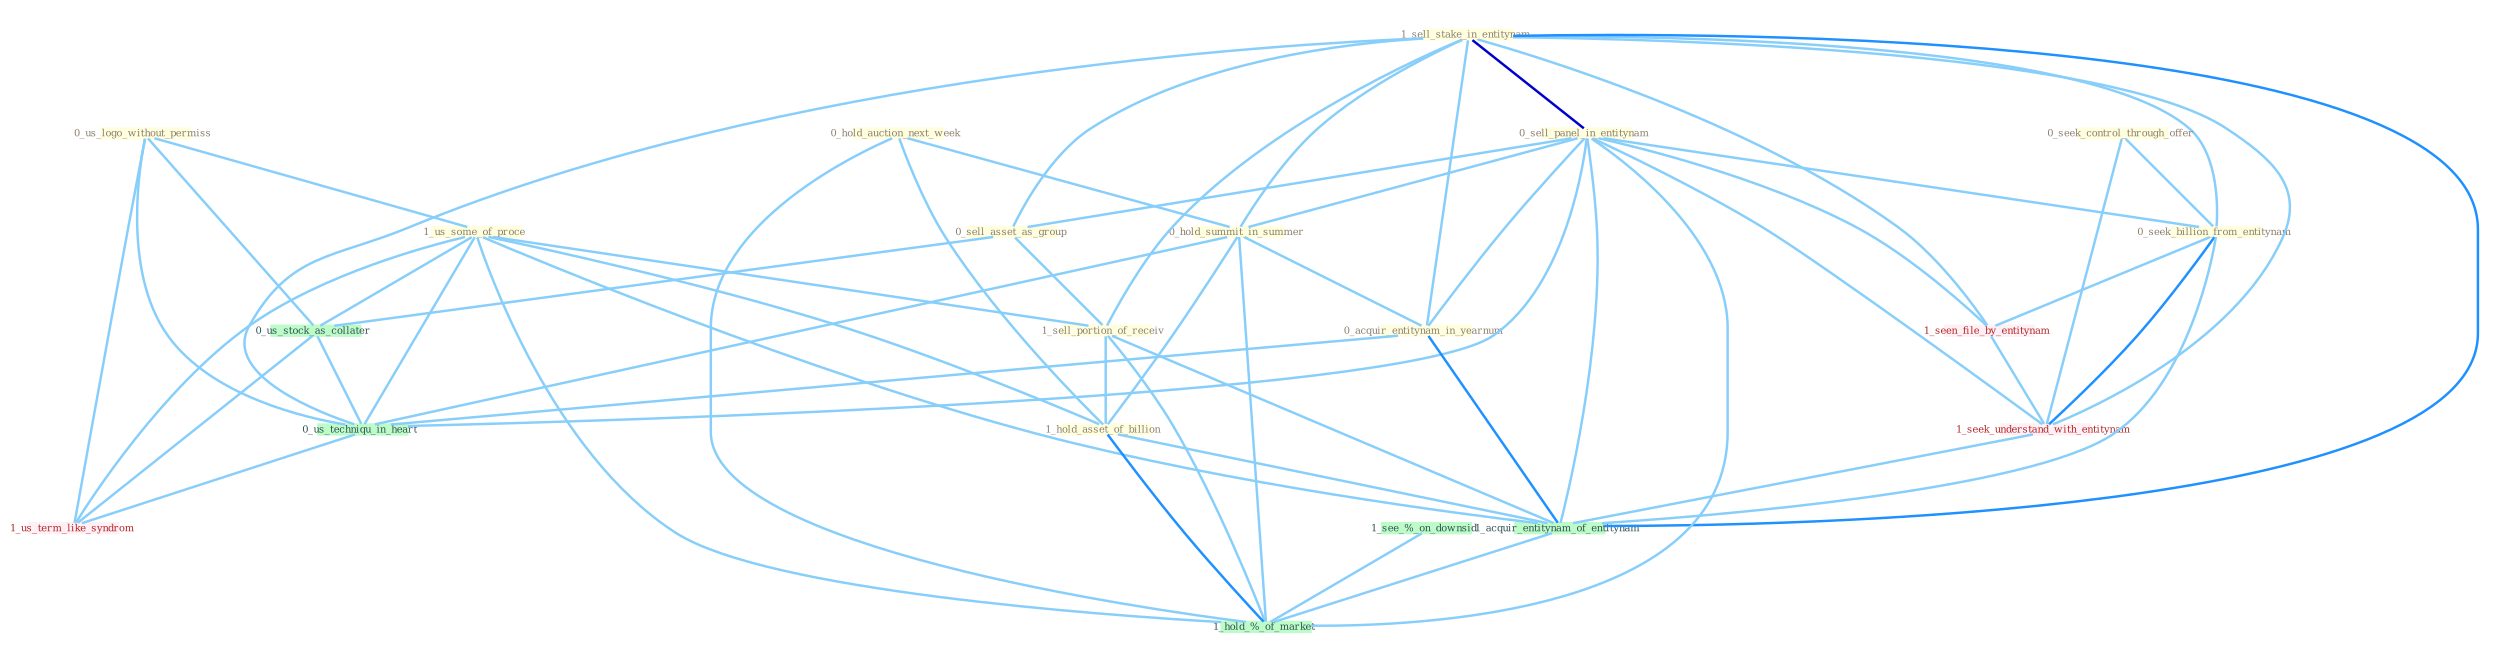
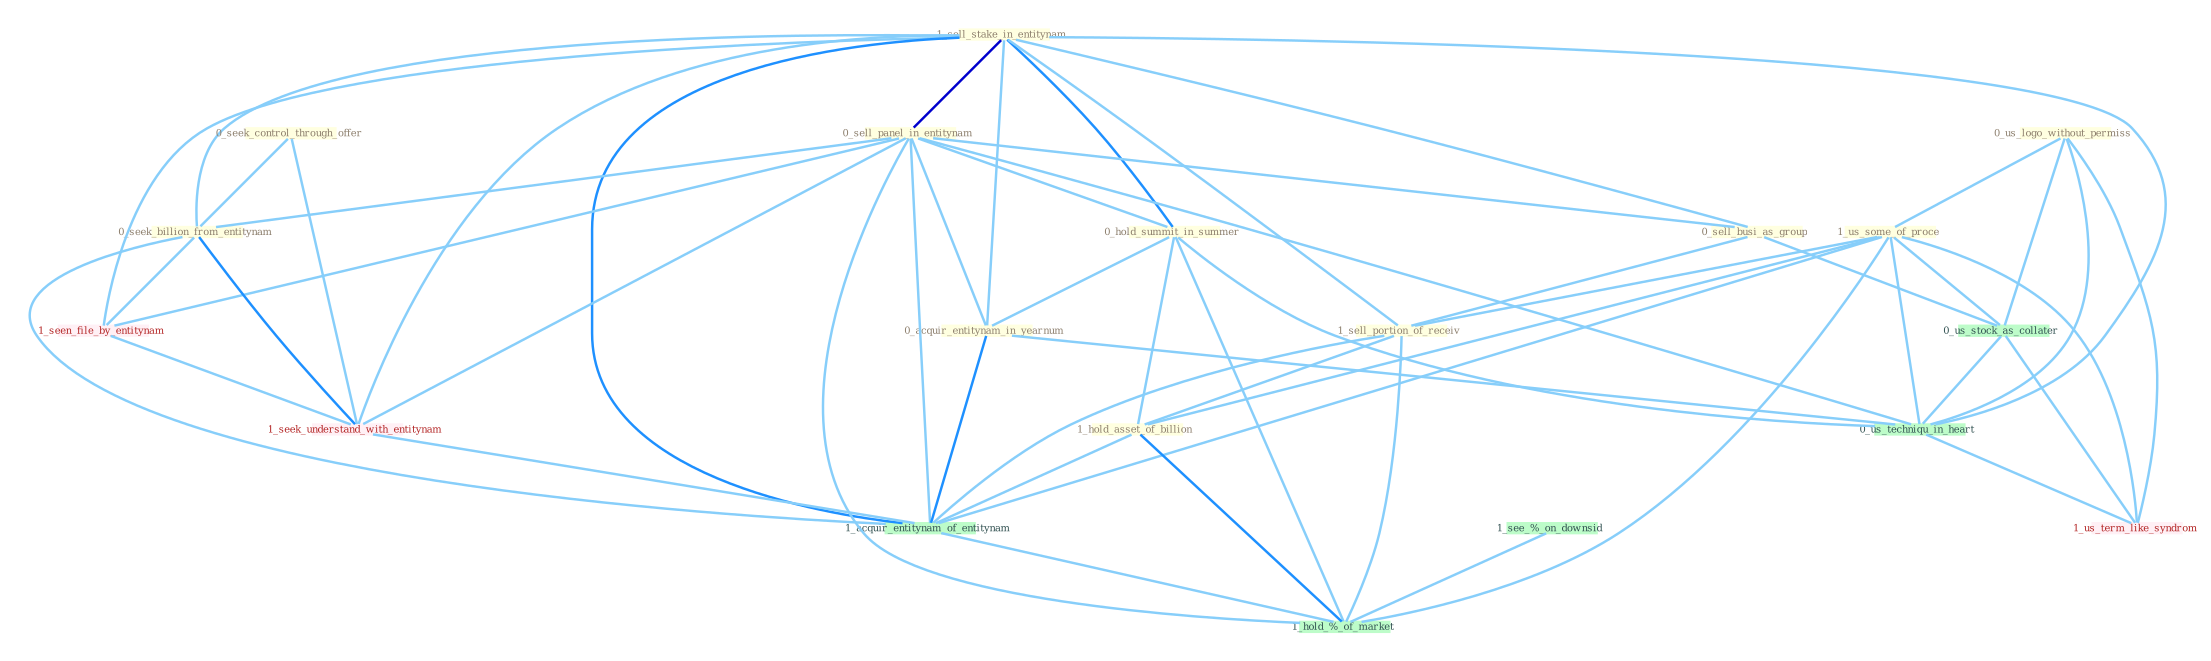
node "0_hold_auction_next_week": removed
edge "1_sell_stake_in_entitynam" -- "0_hold_summit_in_summer": color #87cefa -> #1e90ff
node "0_sell_asset_as_group": label "0_sell_asset_as_group" -> "0_sell_busi_as_group"
